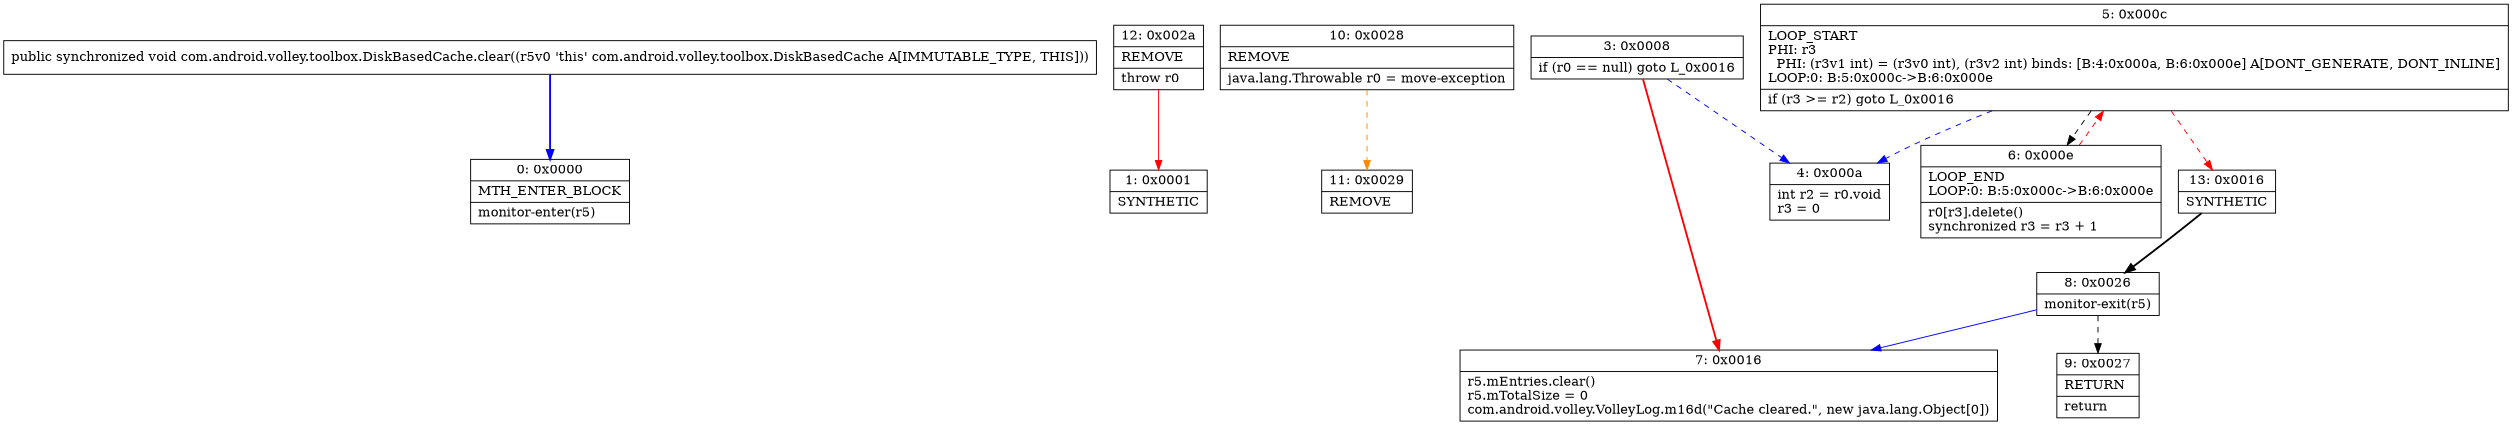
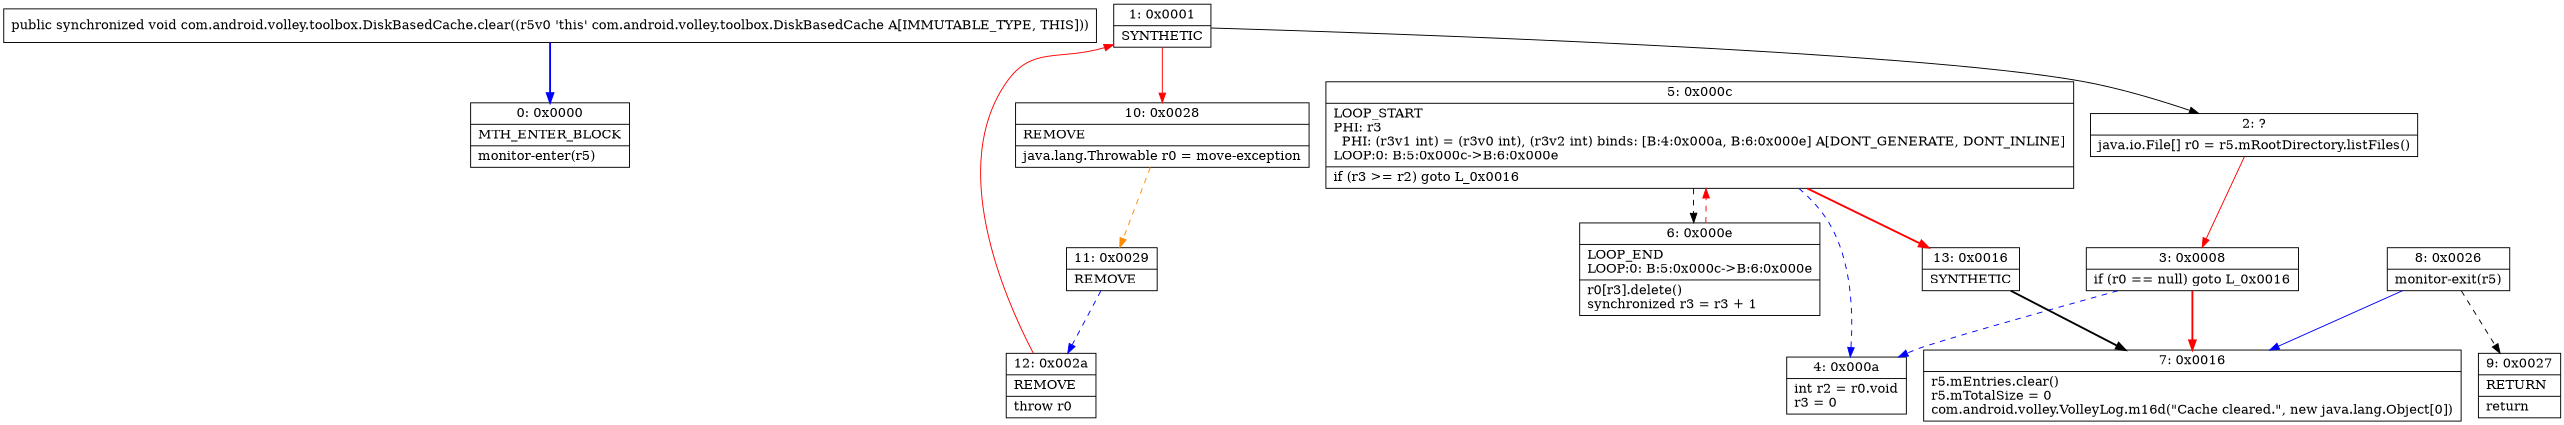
edge "1: 0x0001" -> "10: 0x0028": added
node "2: ?": added
edge "5: 0x000c" -> "13: 0x0016": style dashed -> bold
edge "13: 0x0016" -> "8: 0x0026": now "13: 0x0016" -> "7: 0x0016"
edge "11: 0x0029" -> "12: 0x002a": added
